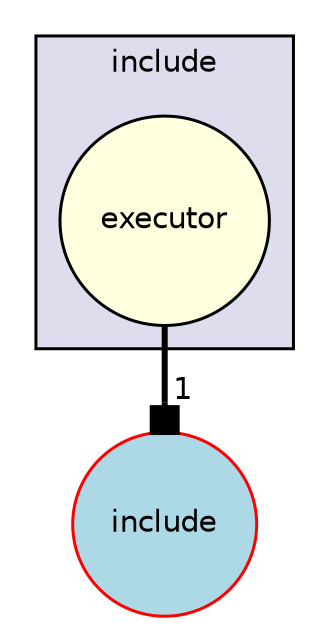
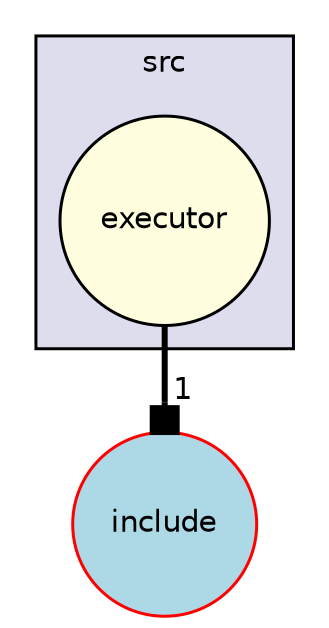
cluster "include": label "include" -> "src"
